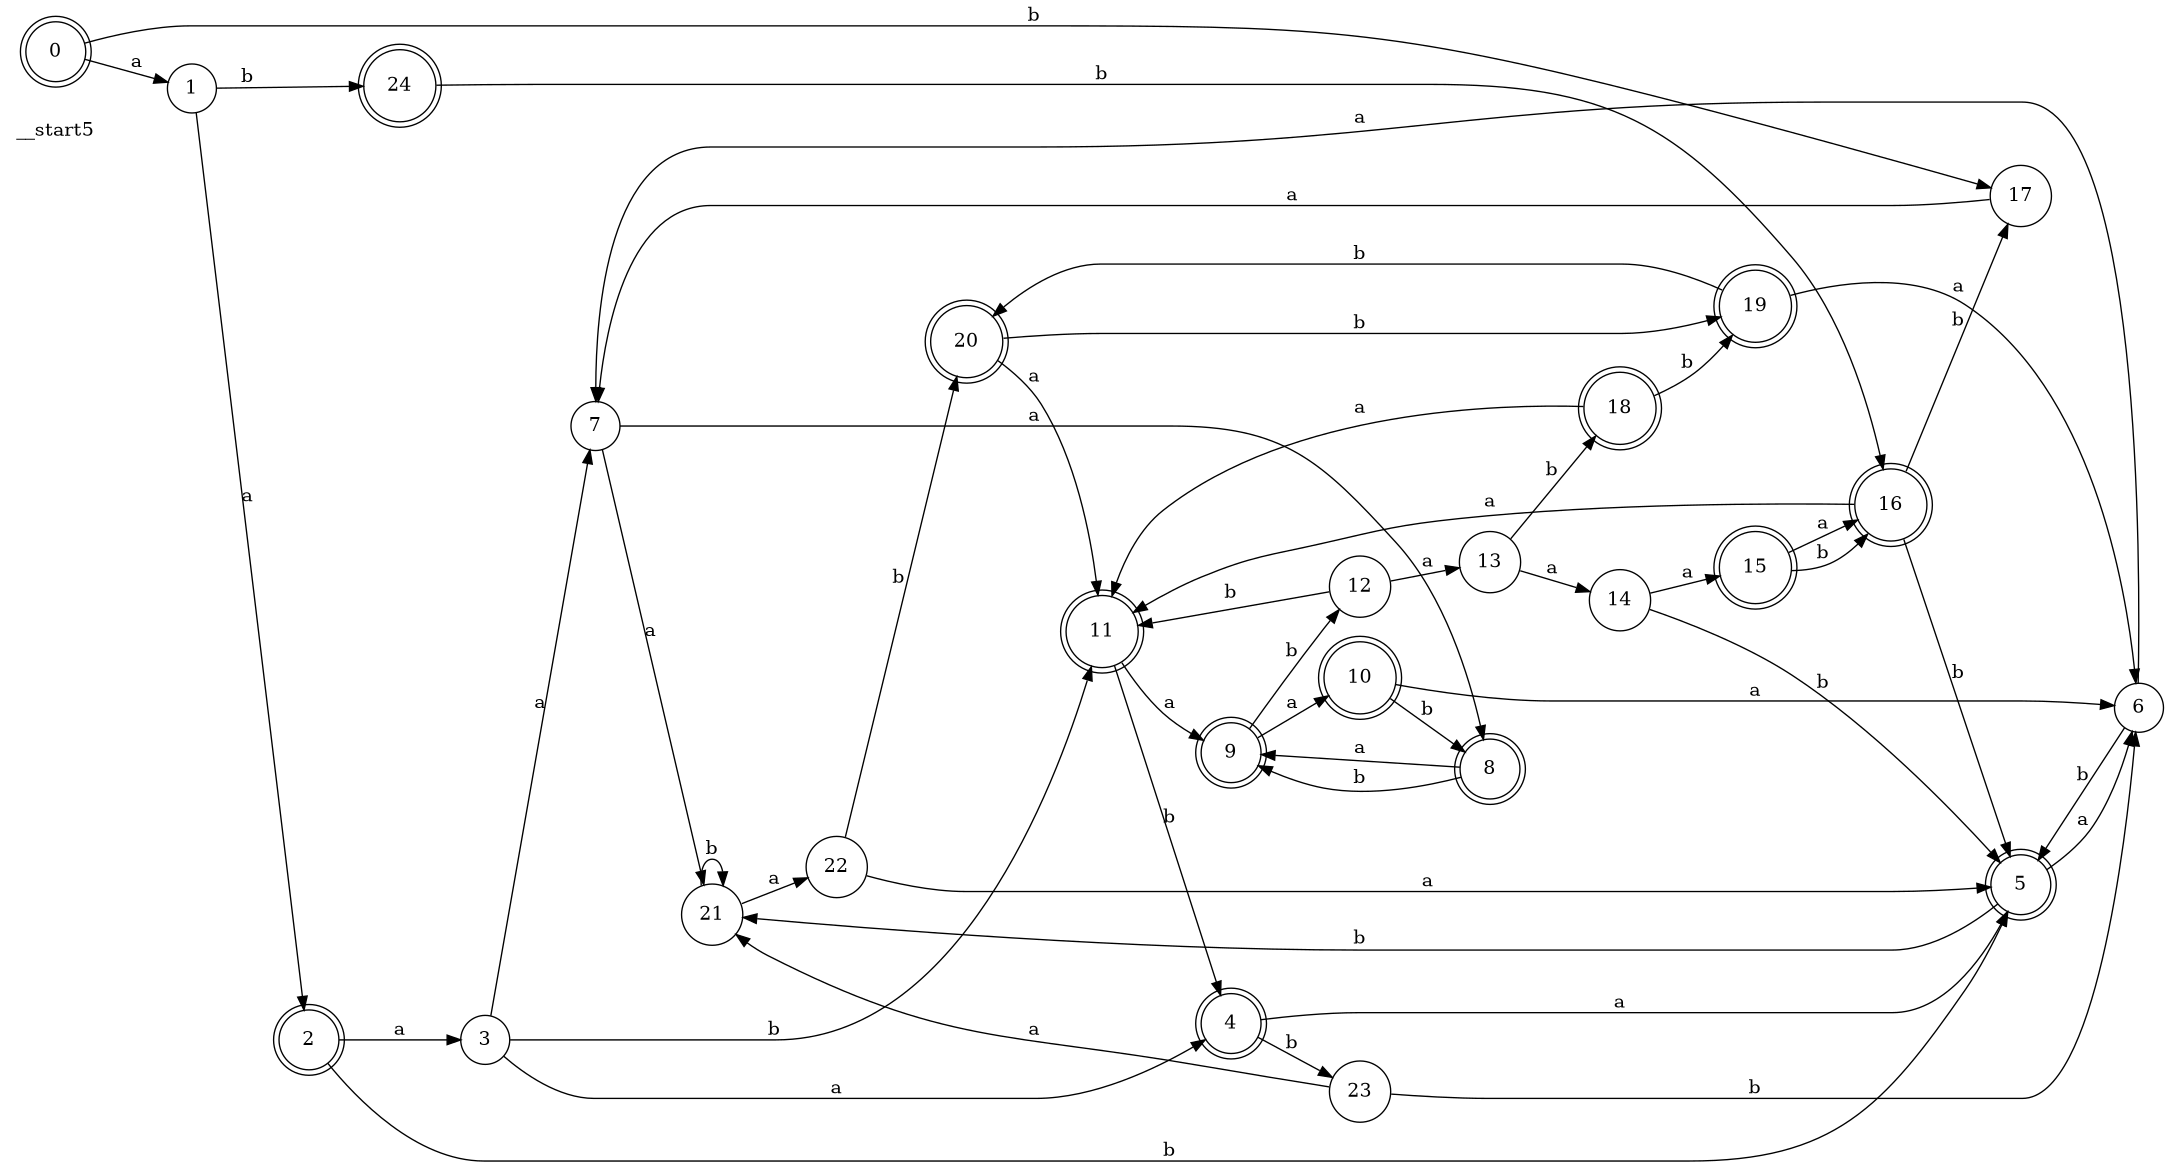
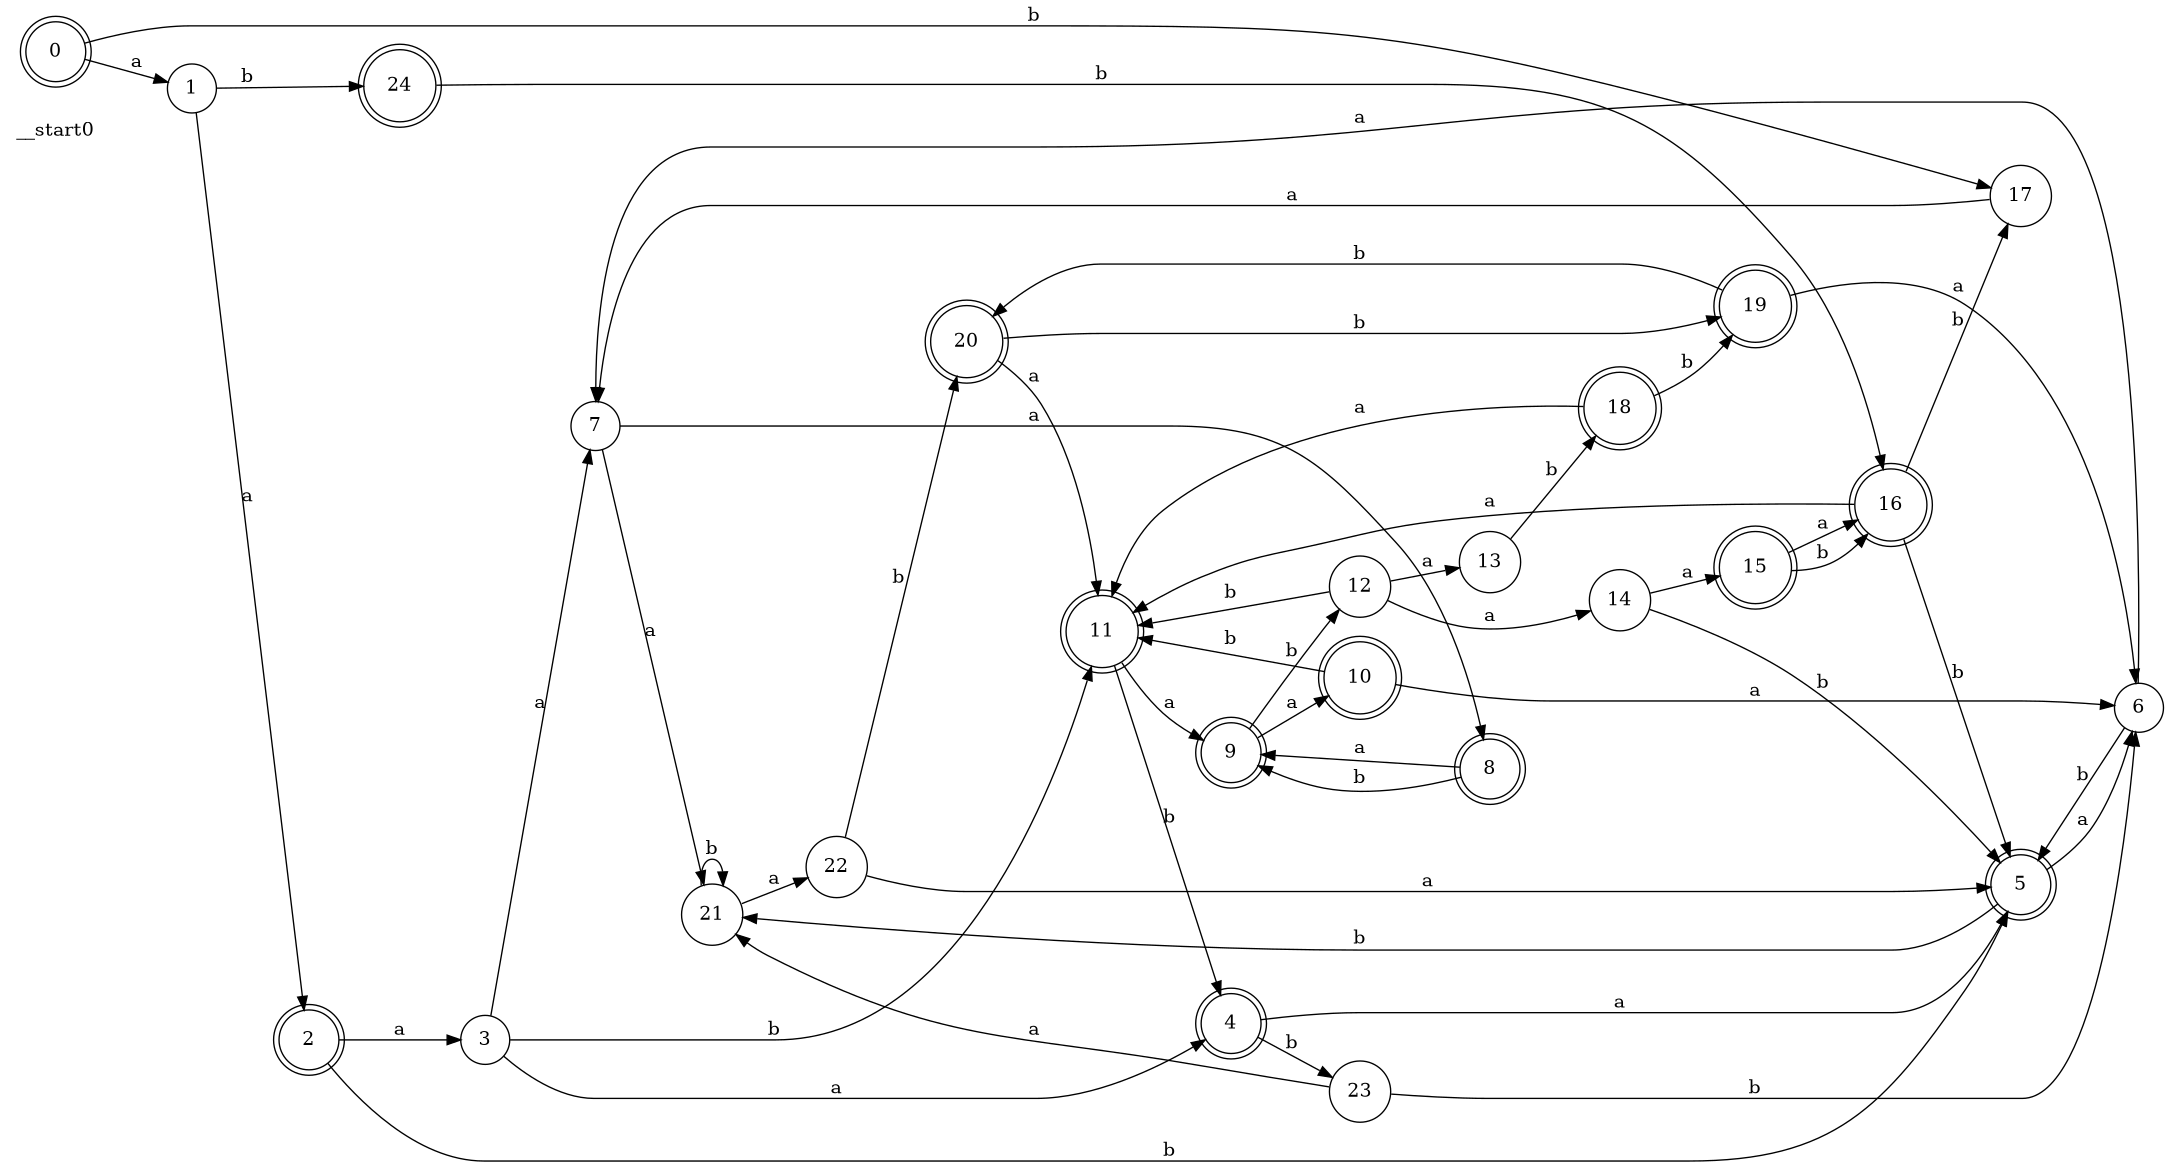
node "__start5": label "__start5" -> "__start0"
edge "13" -> "14": now "12" -> "14"
edge "10" -> "8": now "10" -> "11"
